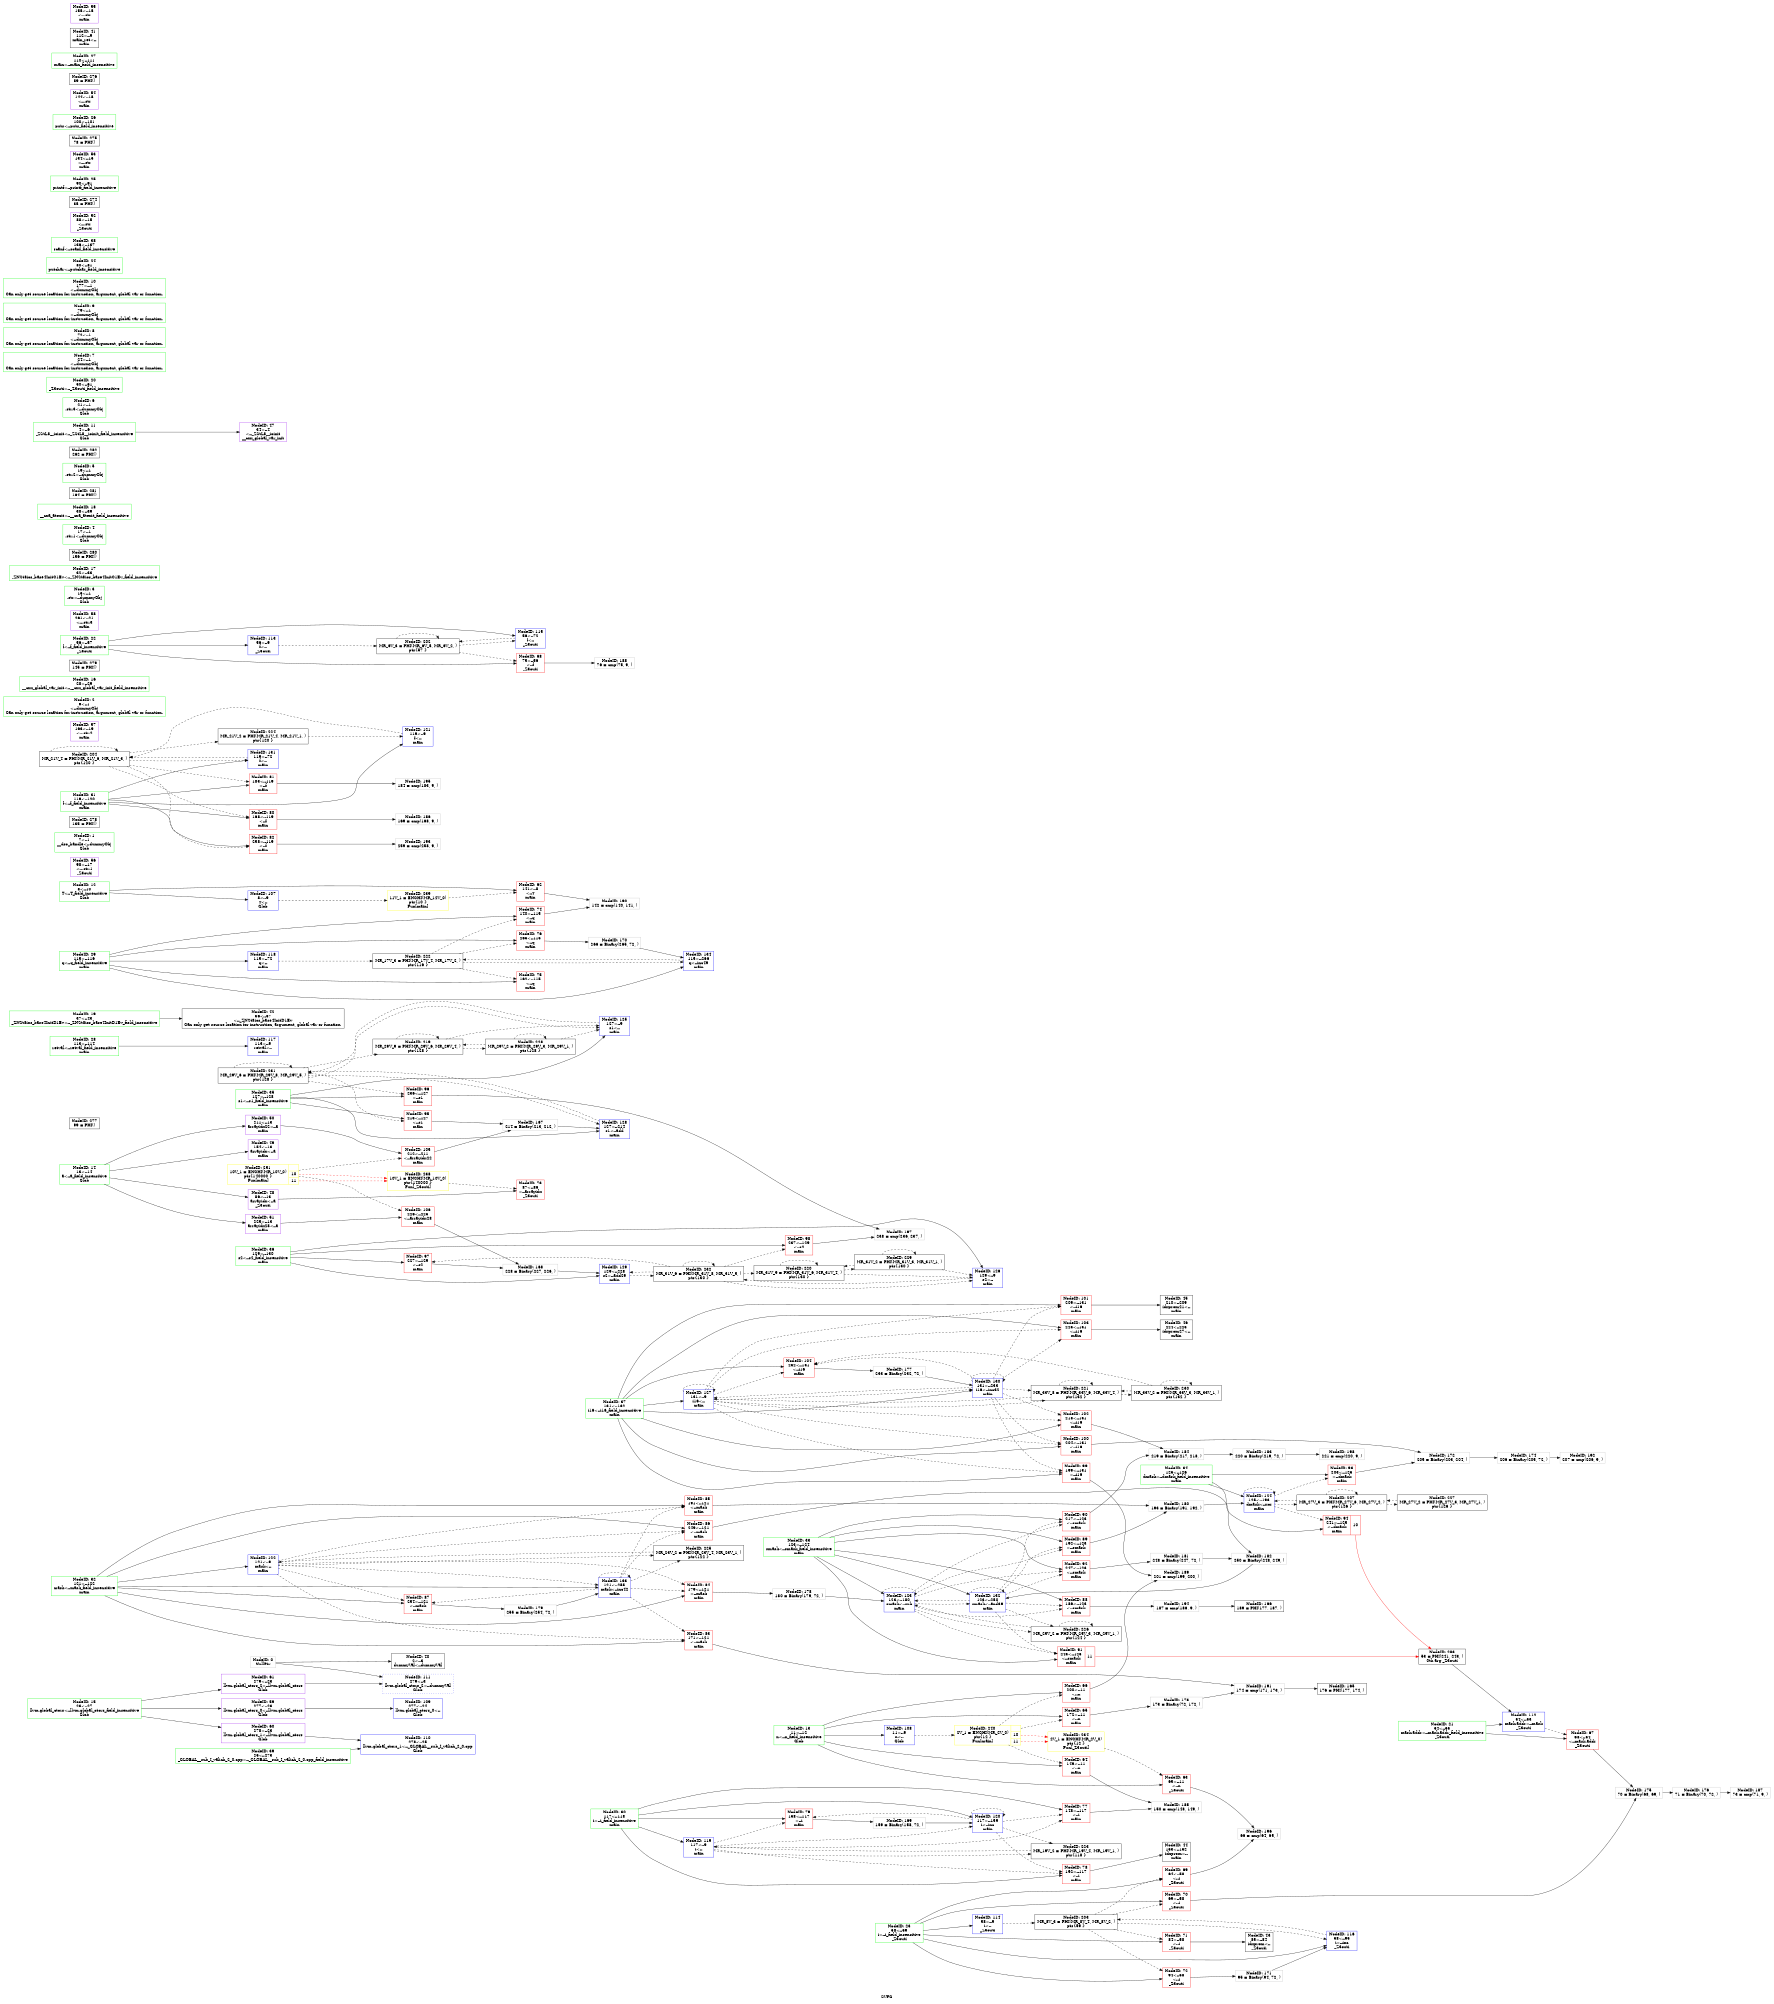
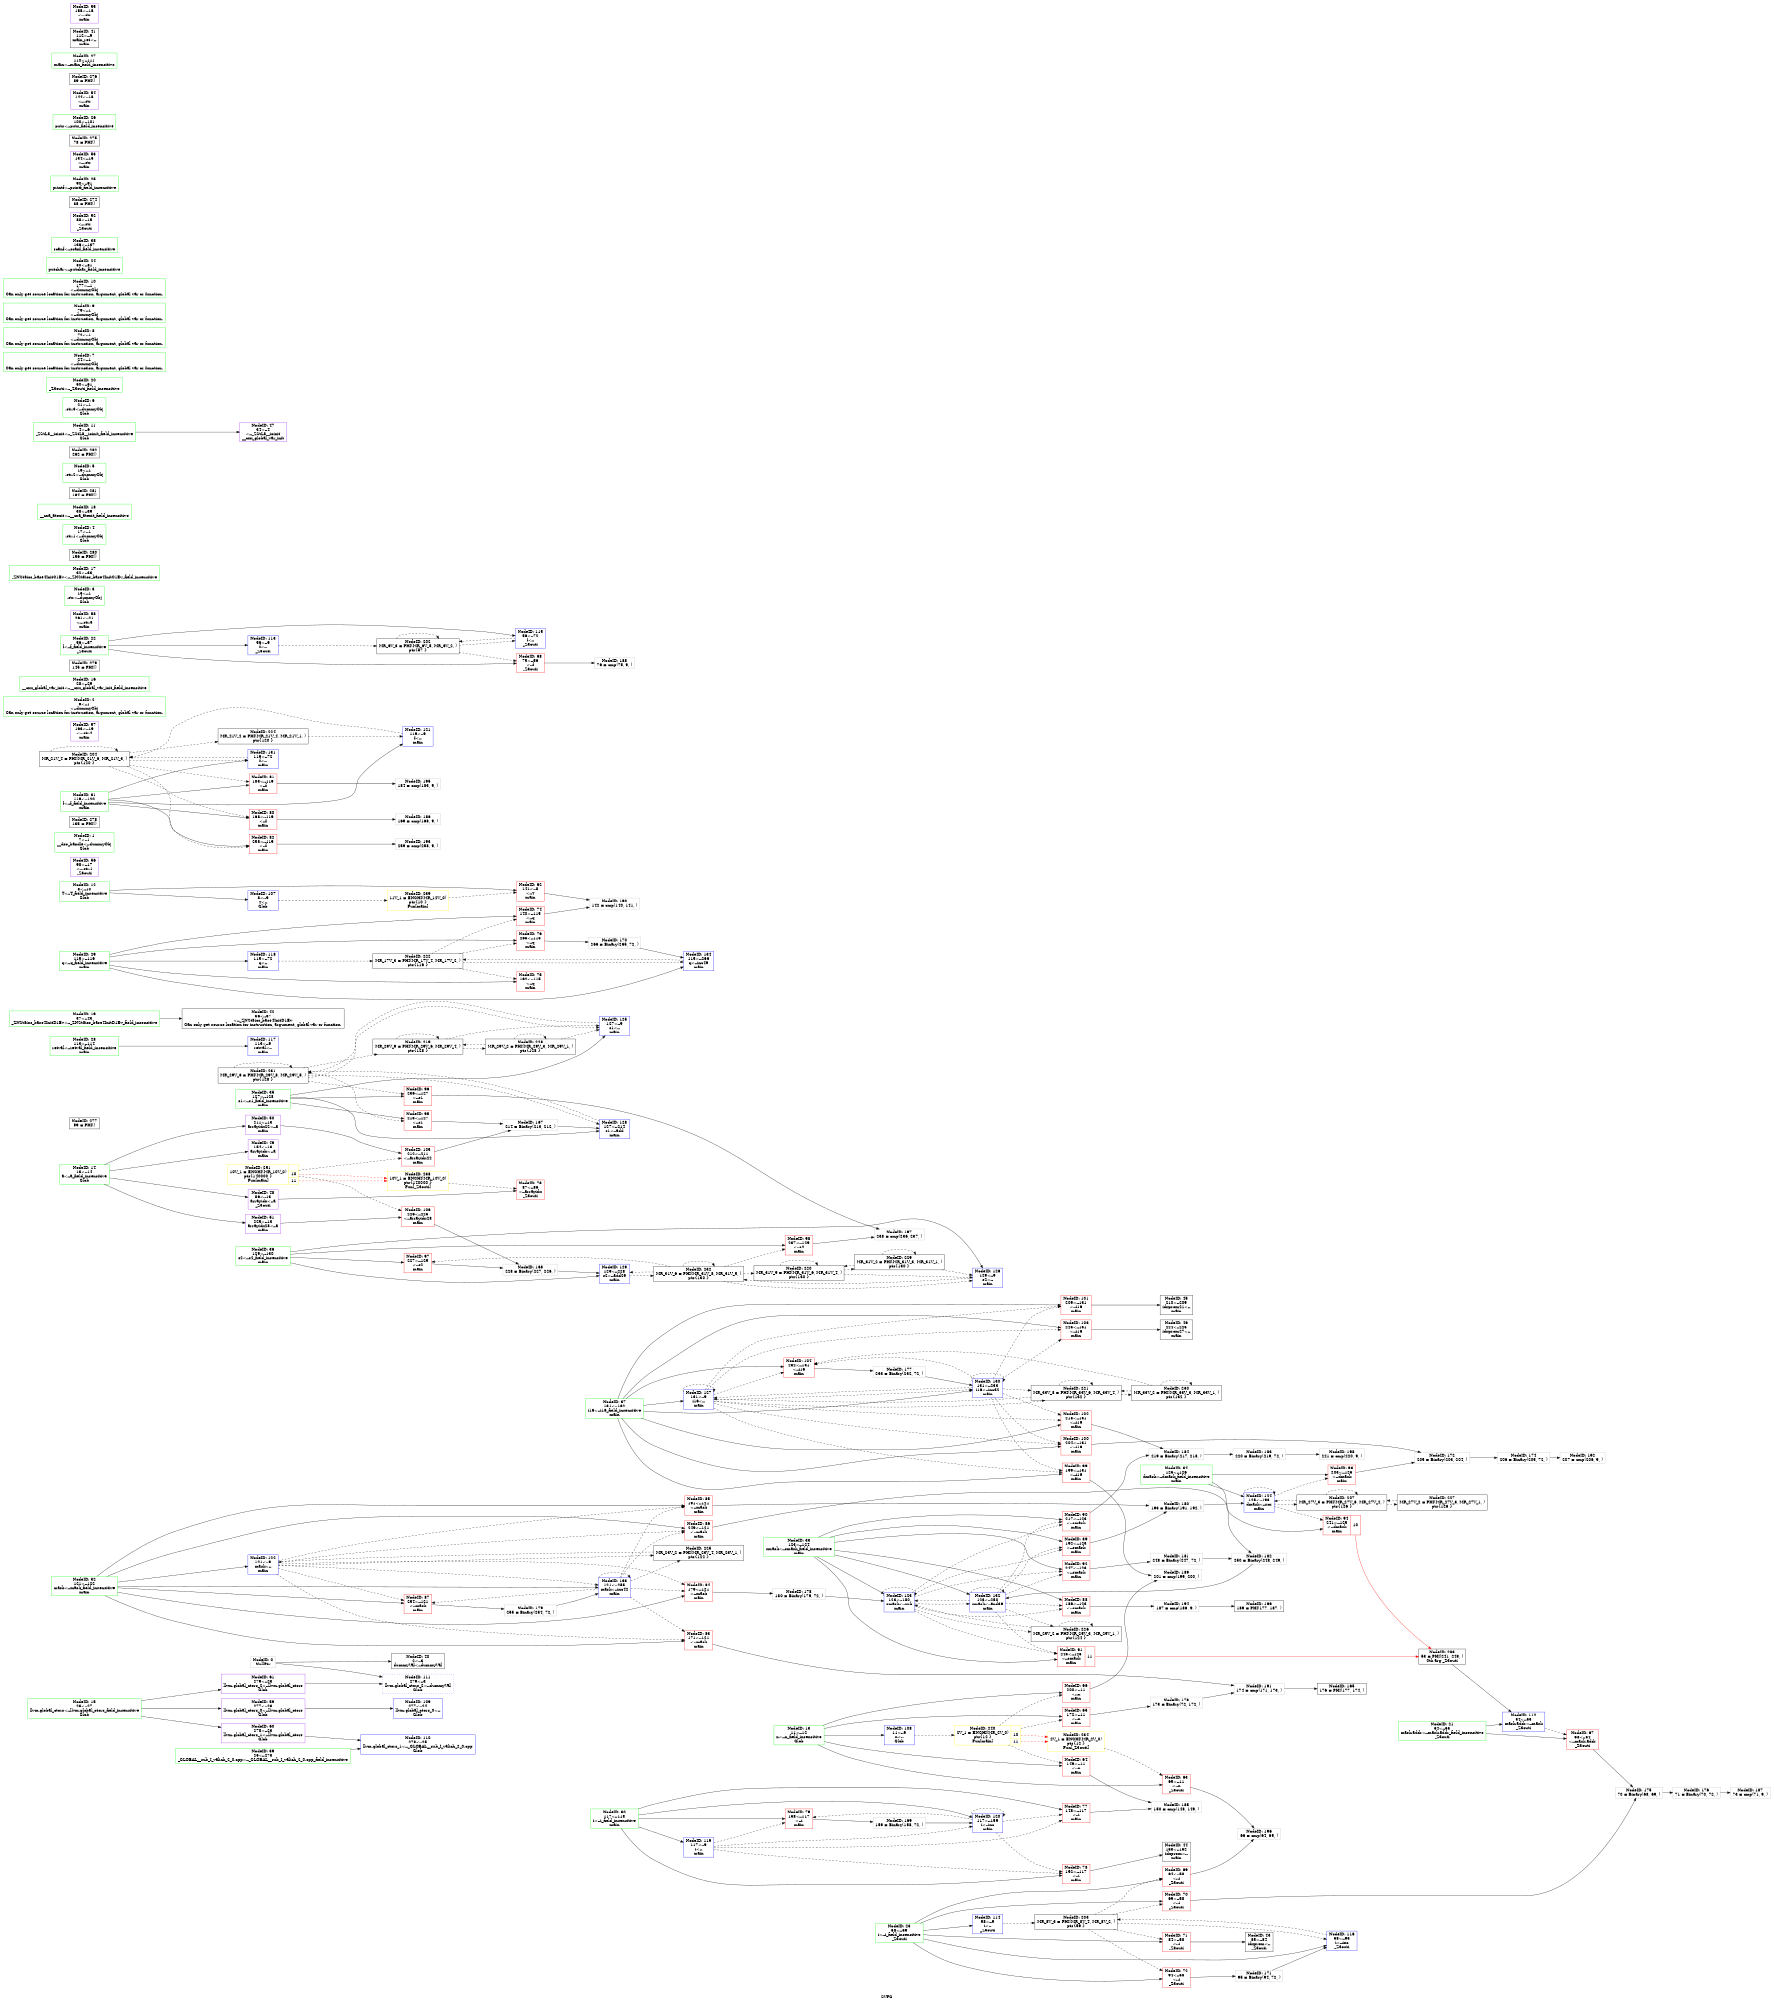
node "NodeID: 223": removed
